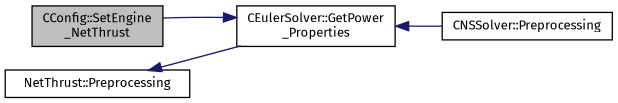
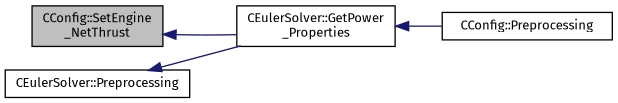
edge "CConfig::SetEngine _NetThrust" -> "CEulerSolver::GetPower _Properties": reversed
node "CNSSolver::Preprocessing": label "CNSSolver::Preprocessing" -> "CConfig::Preprocessing"
node "NetThrust::Preprocessing": label "NetThrust::Preprocessing" -> "CEulerSolver::Preprocessing"
